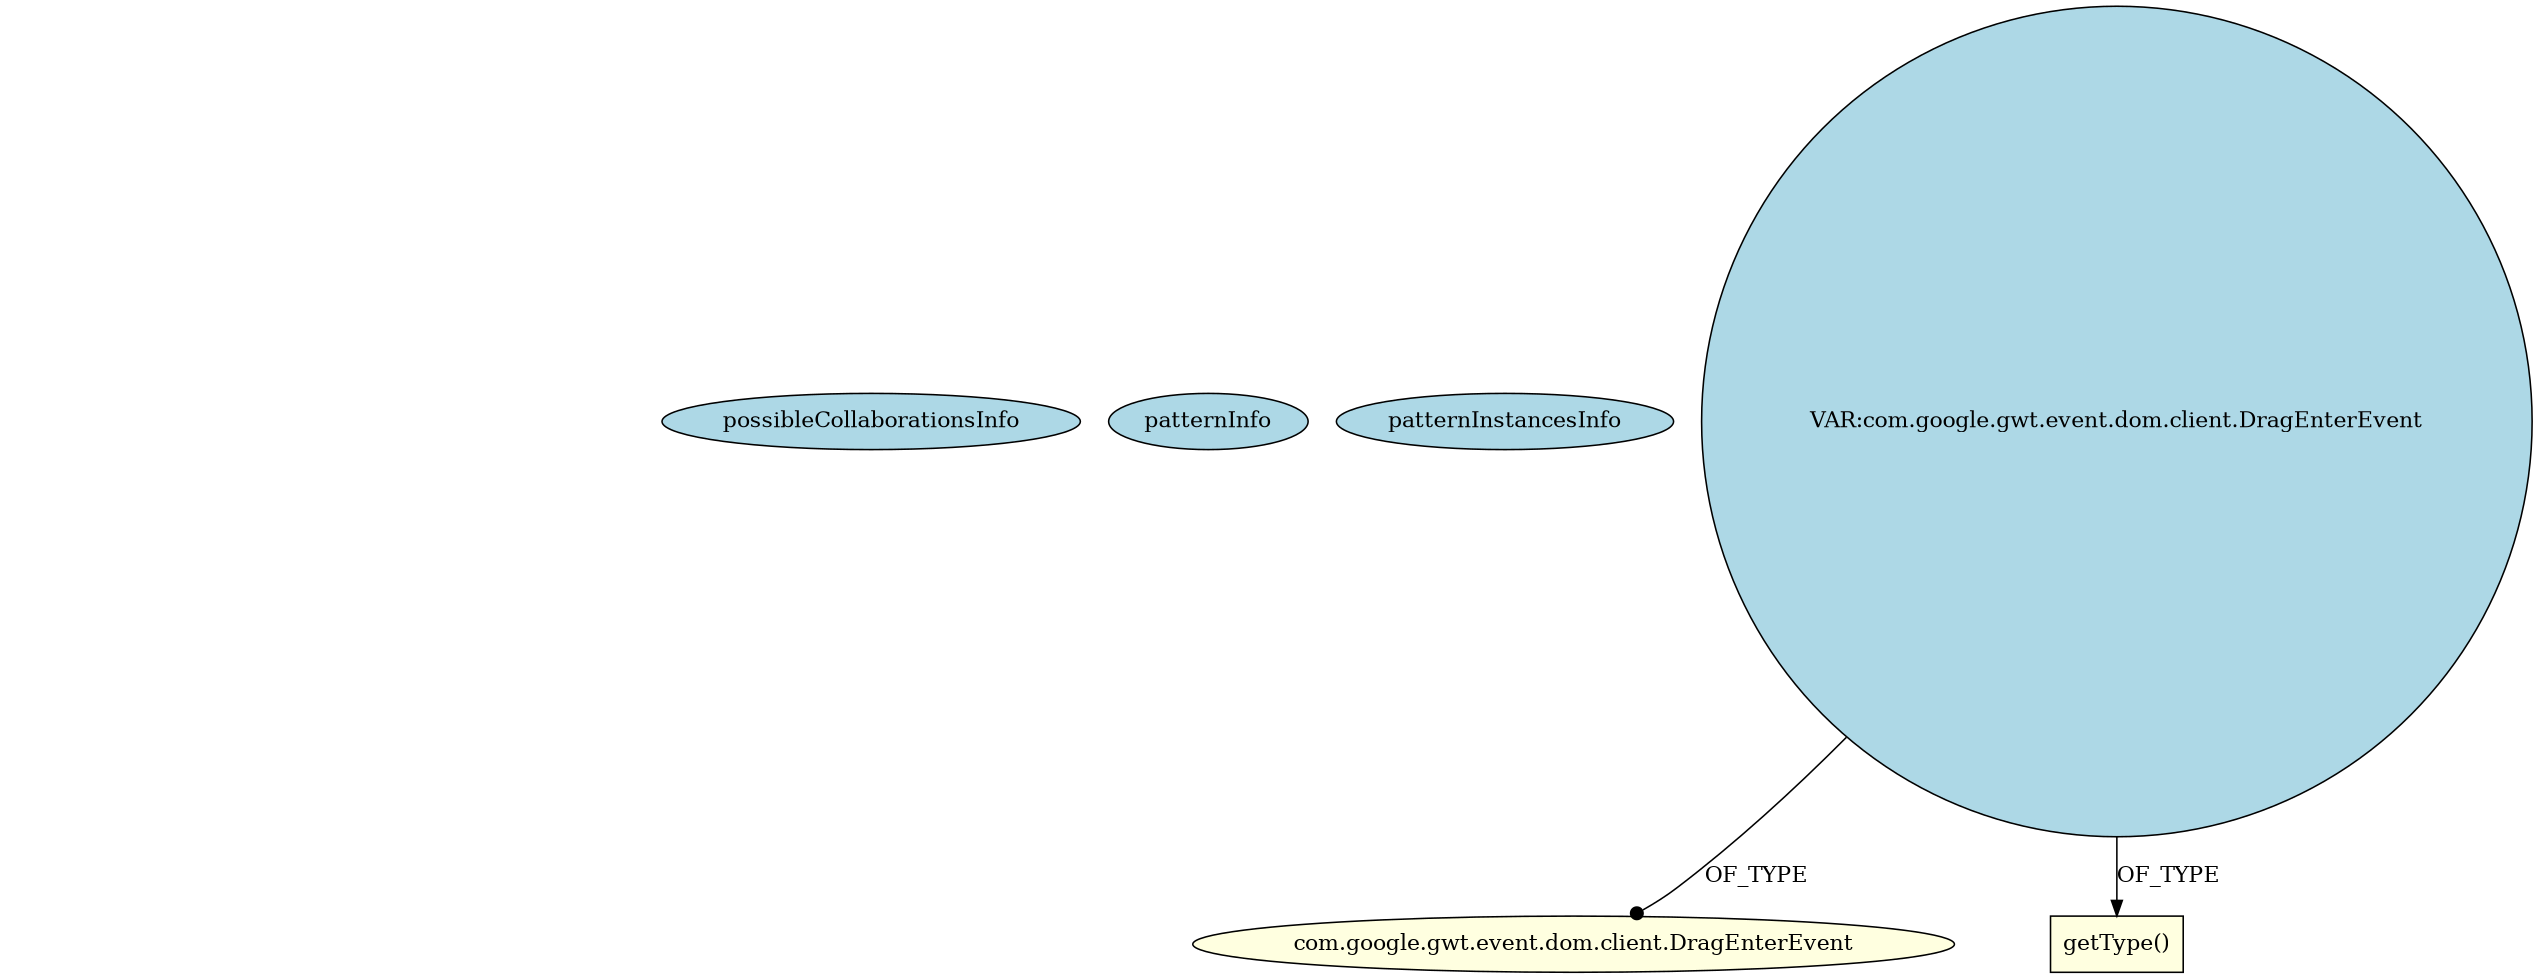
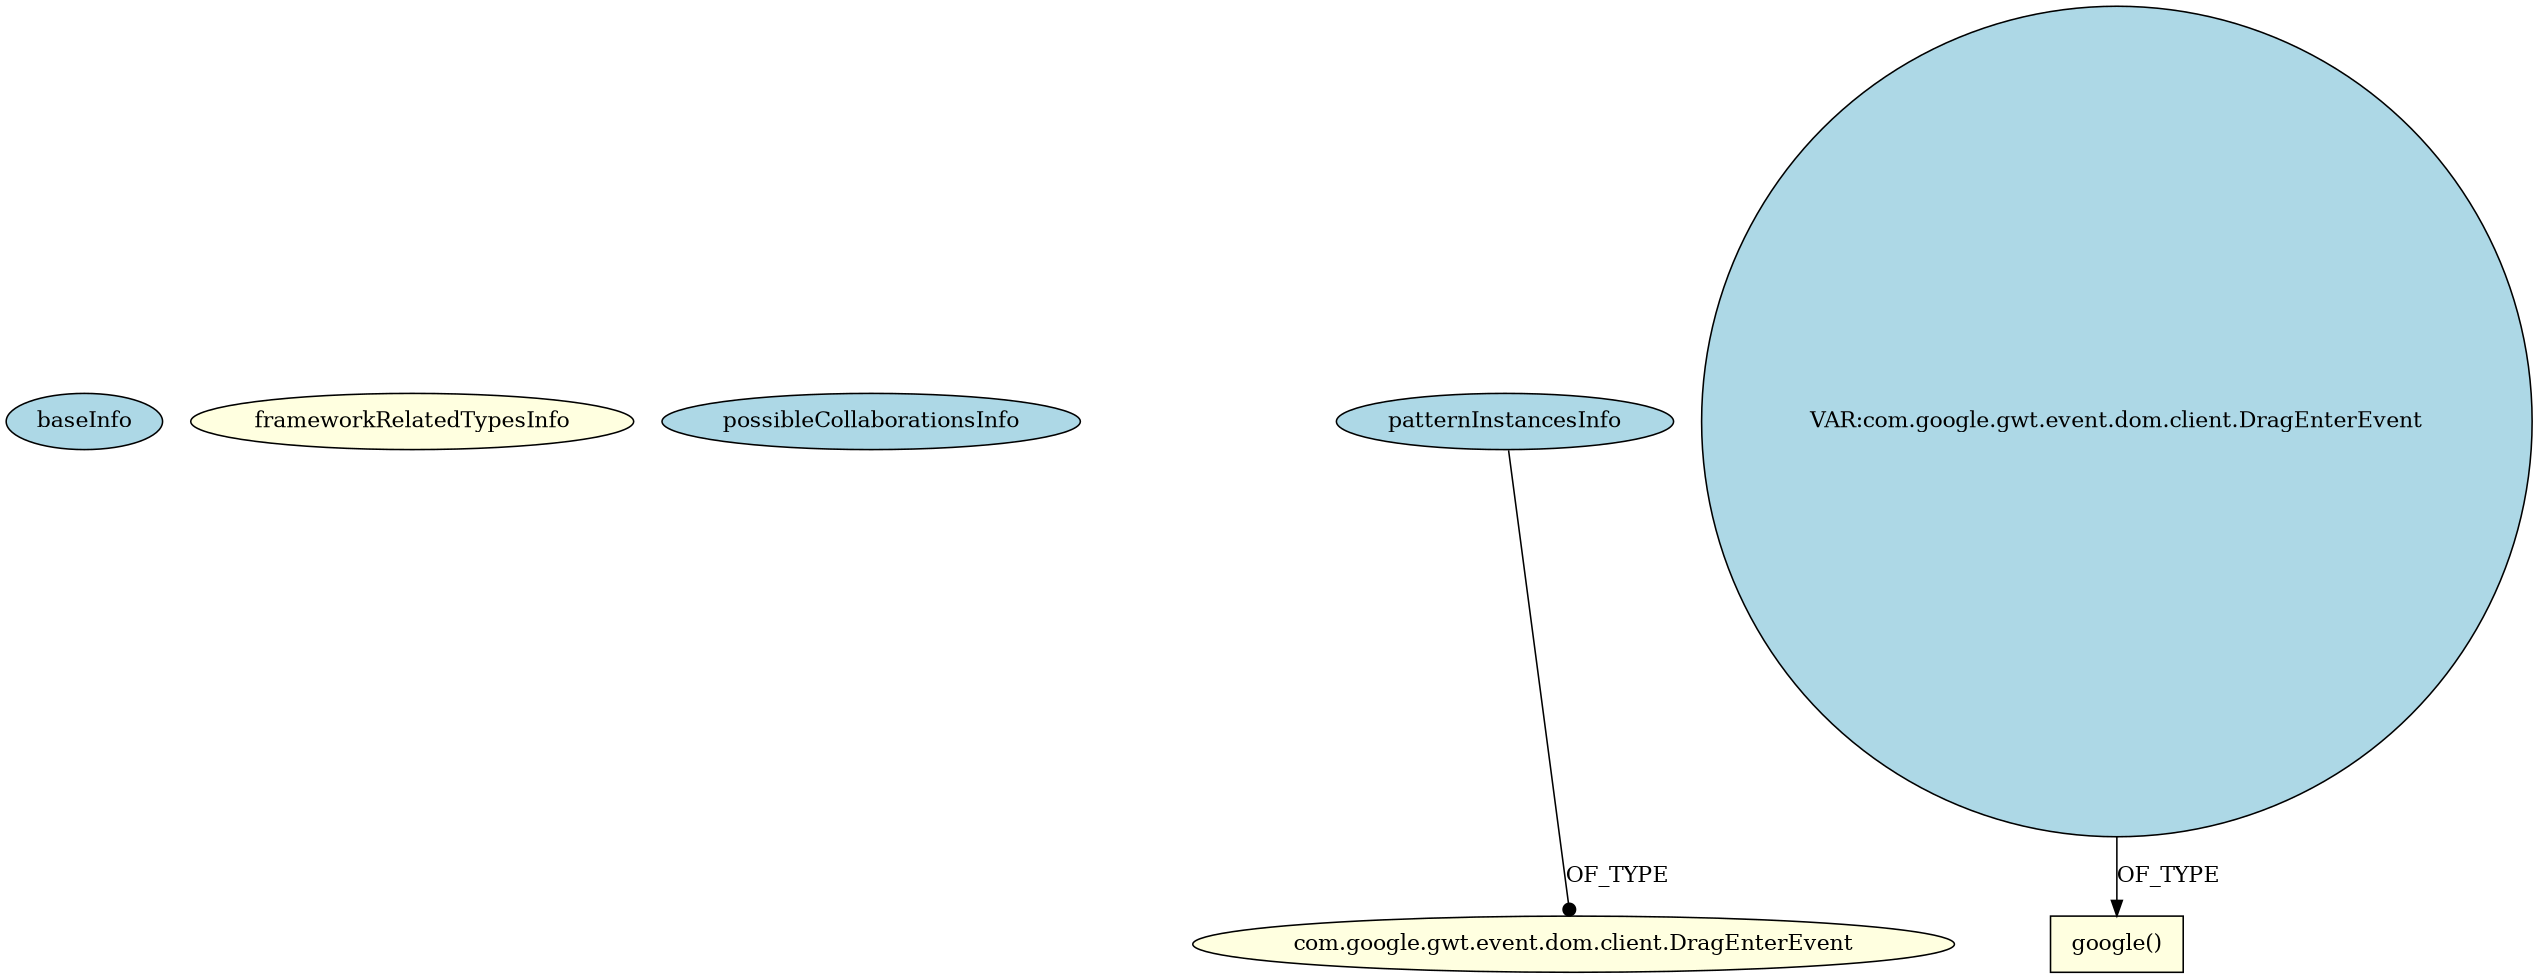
node "baseInfo": added
node "frameworkRelatedTypesInfo": added
node "patternInfo": removed
edge "VAR:com.google.gwt.event.dom.client.DragEnterEvent" -> "com.google.gwt.event.dom.client.DragEnterEvent": now "patternInstancesInfo" -> "com.google.gwt.event.dom.client.DragEnterEvent"
node "getType()": label "getType()" -> "google()"
